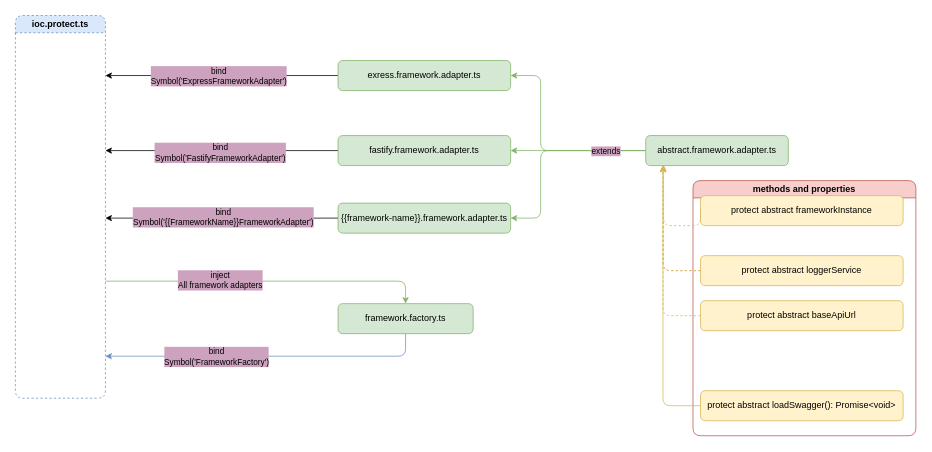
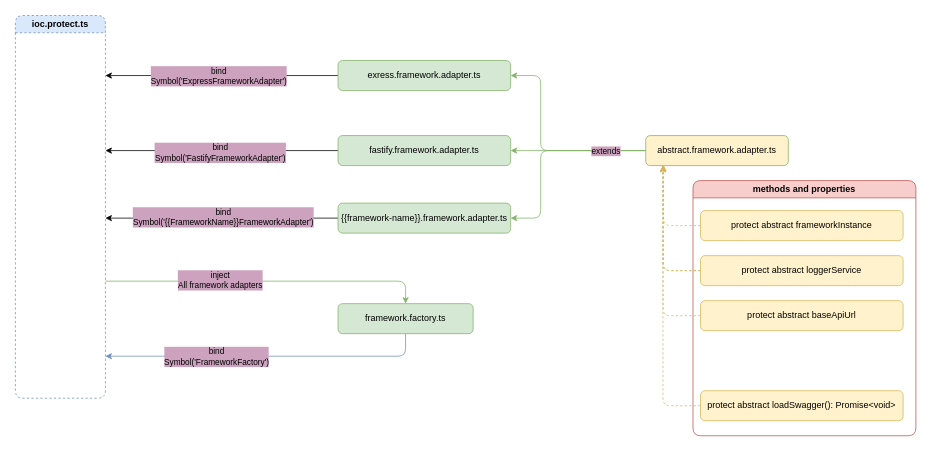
node "abstract.framework.adapter.ts": fillcolor #d5e8d4 -> #fff2cc
node "protect abstract frameworkInstance": moved (801, 210) -> (801, 225)
edge "protect abstract loadSwagger(): Promise<void>" -> "abstract.framework.adapter.ts": style solid -> dashed
